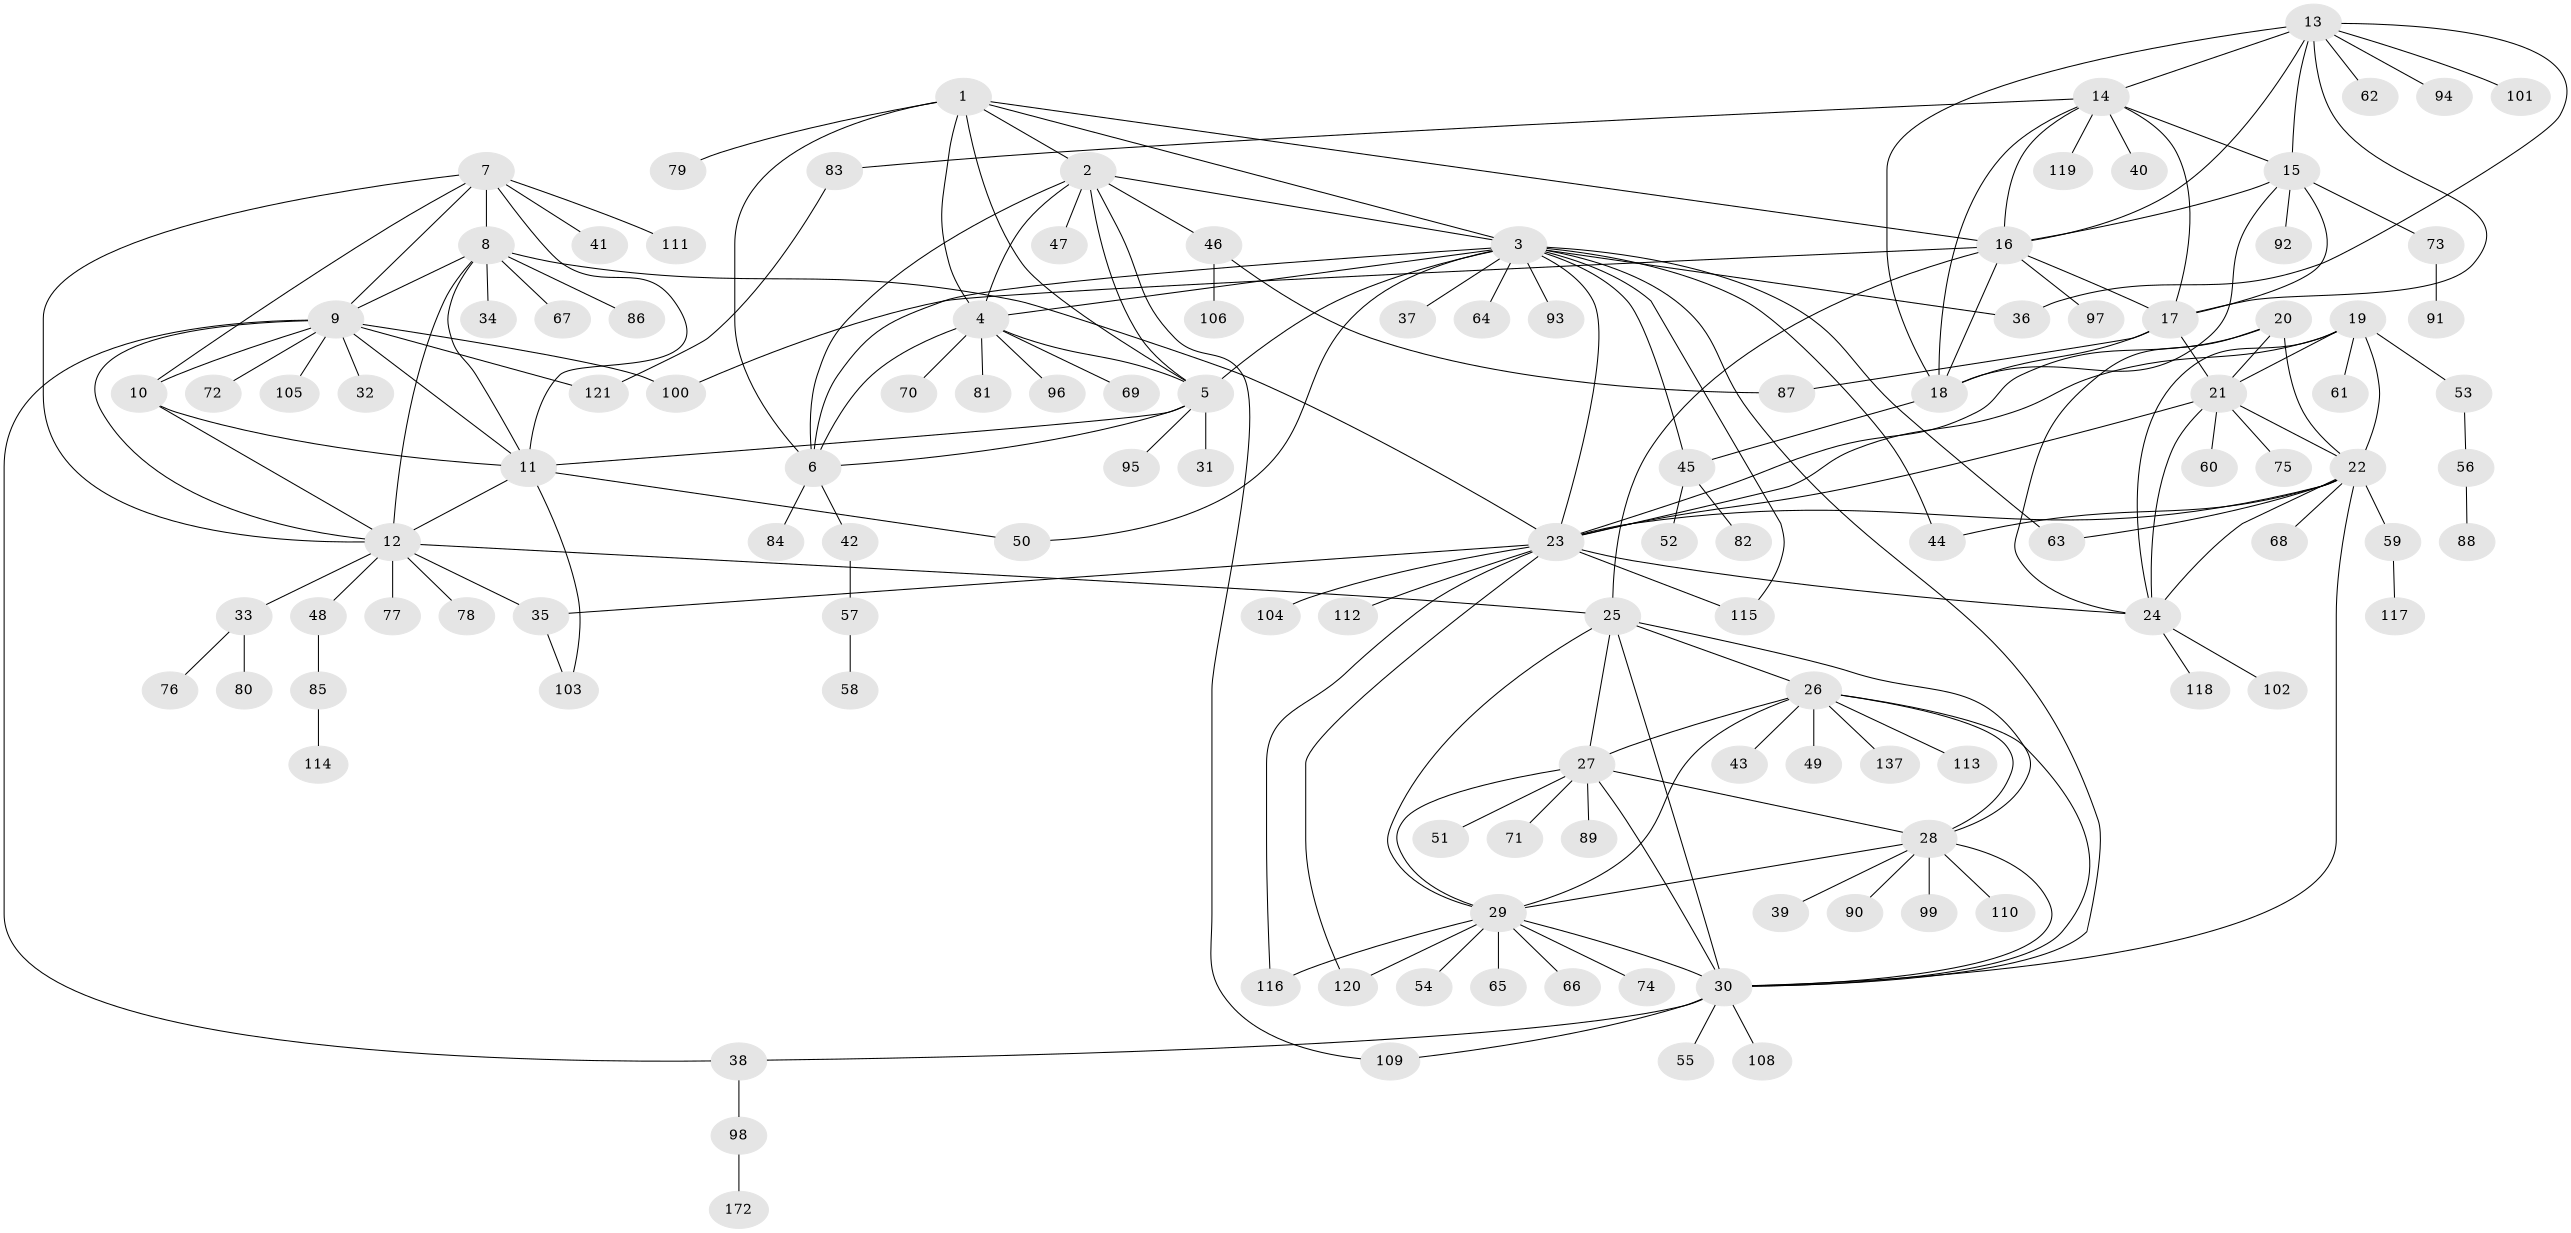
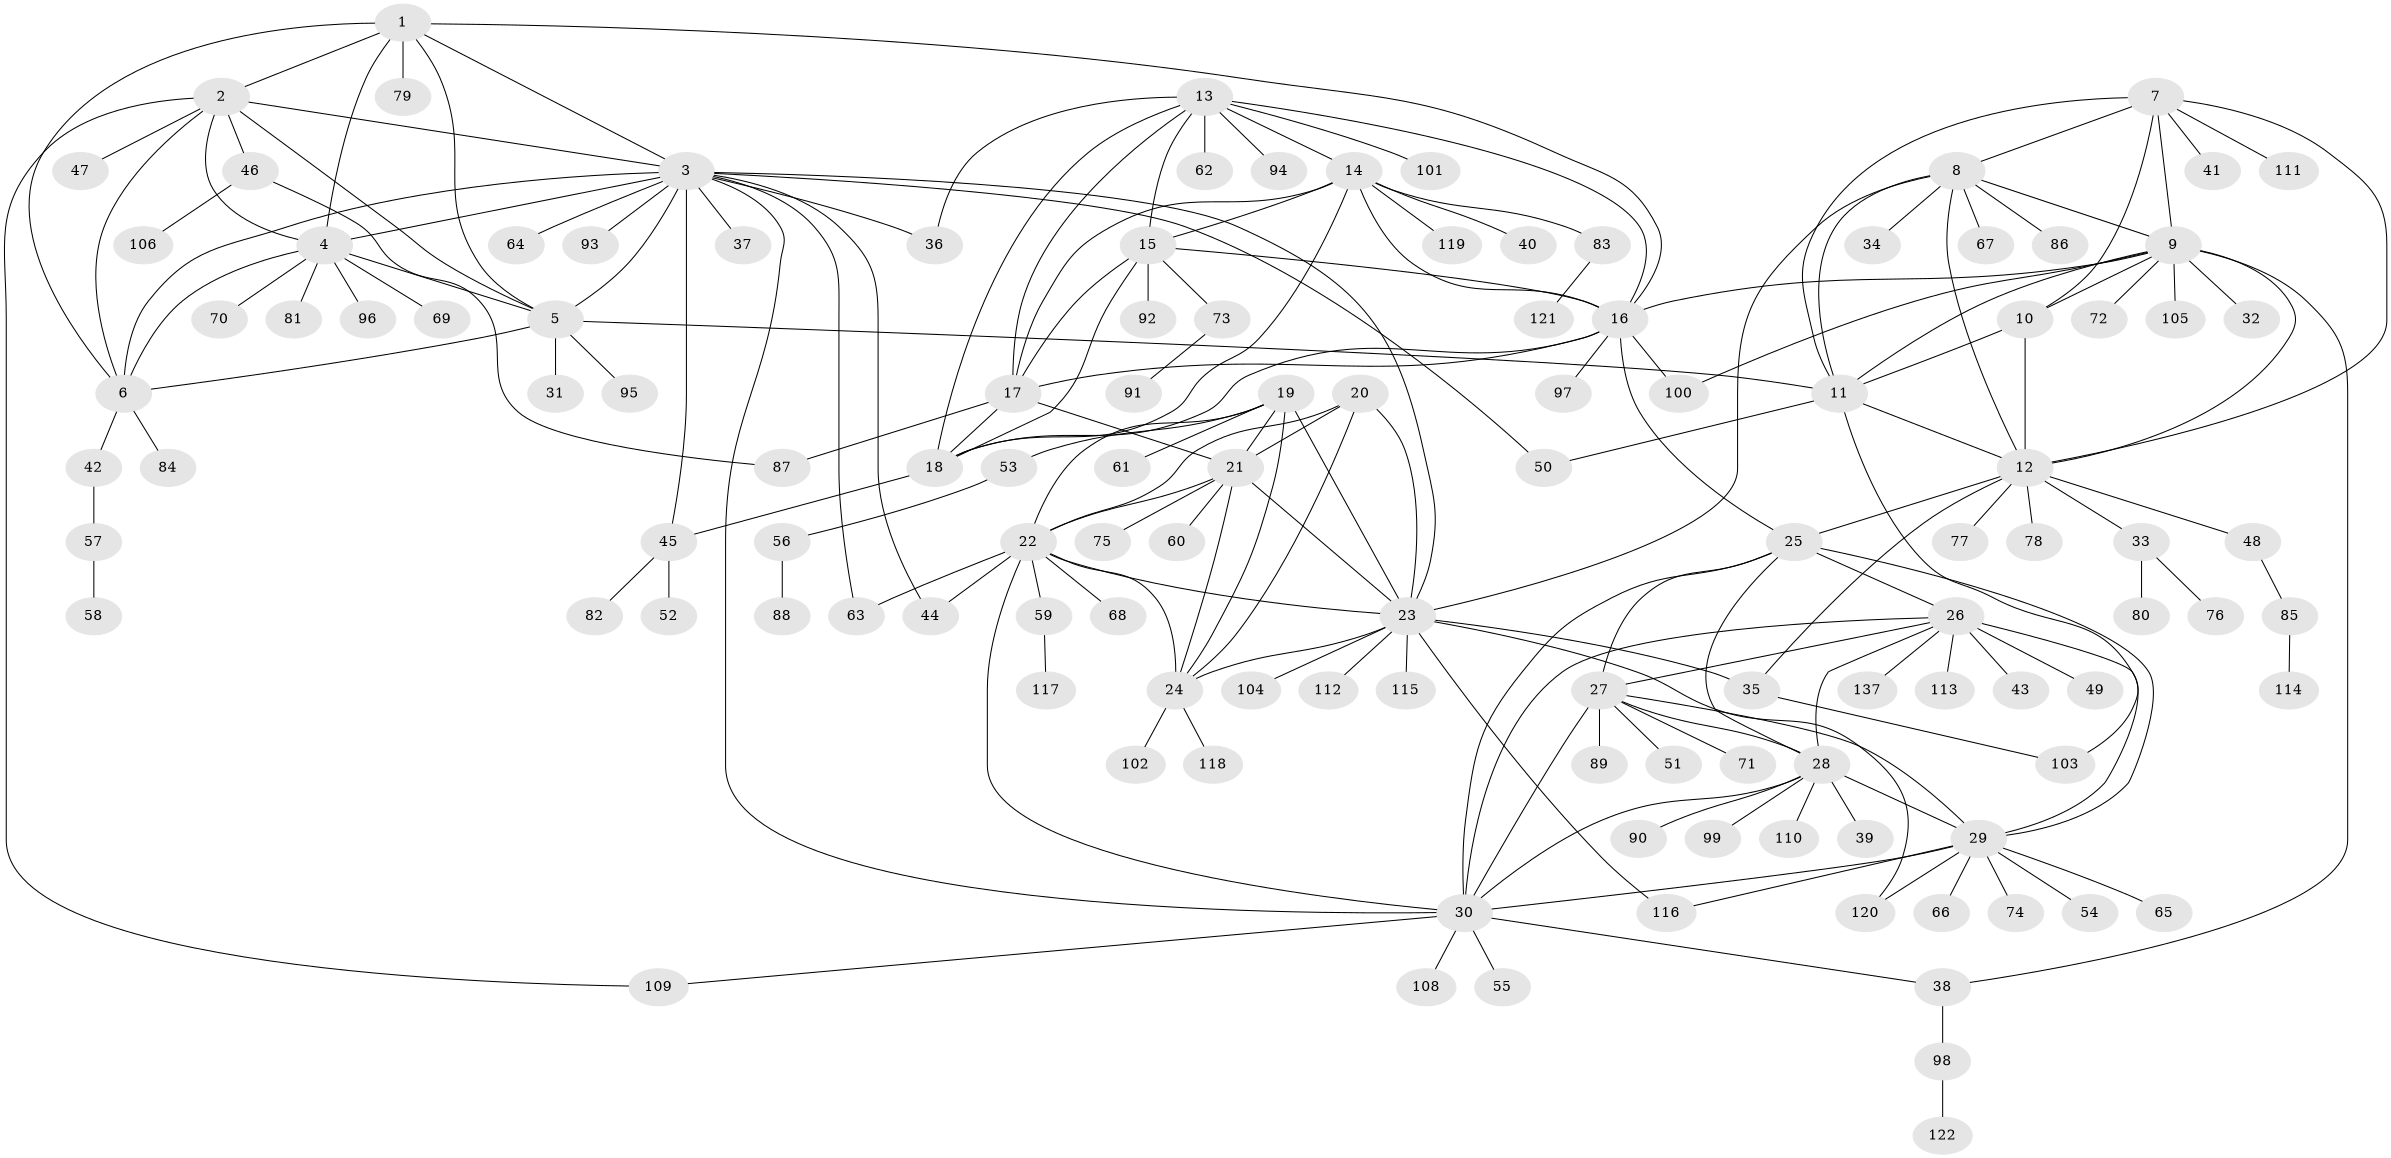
edge "9" -- "121": now "9" -- "16"
edge "3" -- "115": removed
node "172": label "172" -> "122"
